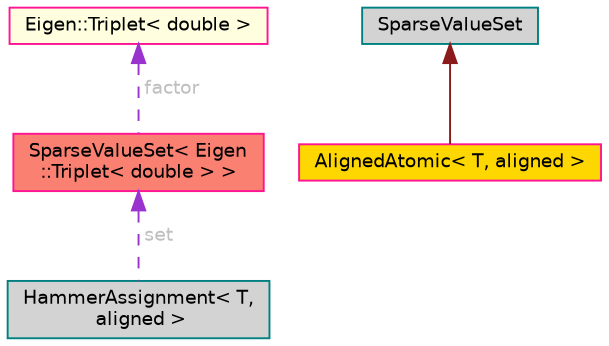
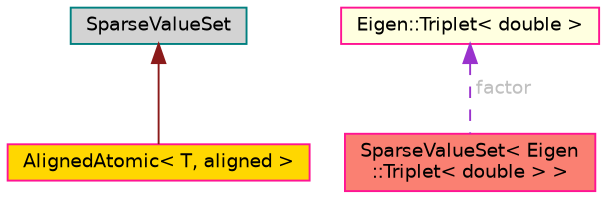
node "HammerAssignment< T, aligned >": removed
